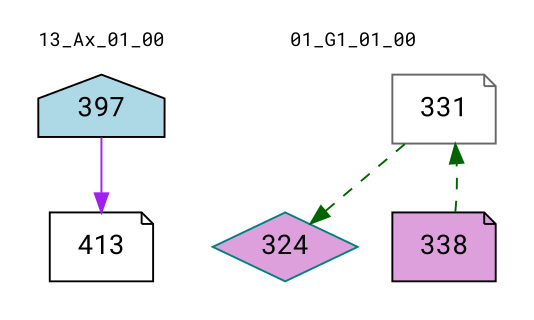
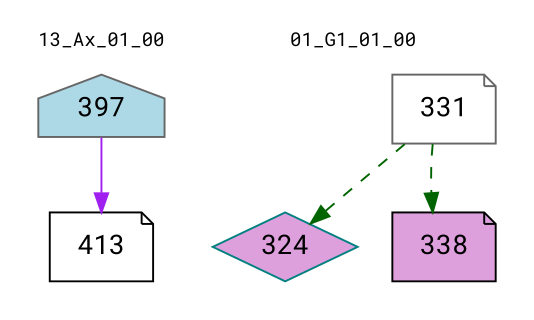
node "397": color black -> gray40
edge "338" -> "331": reversed
